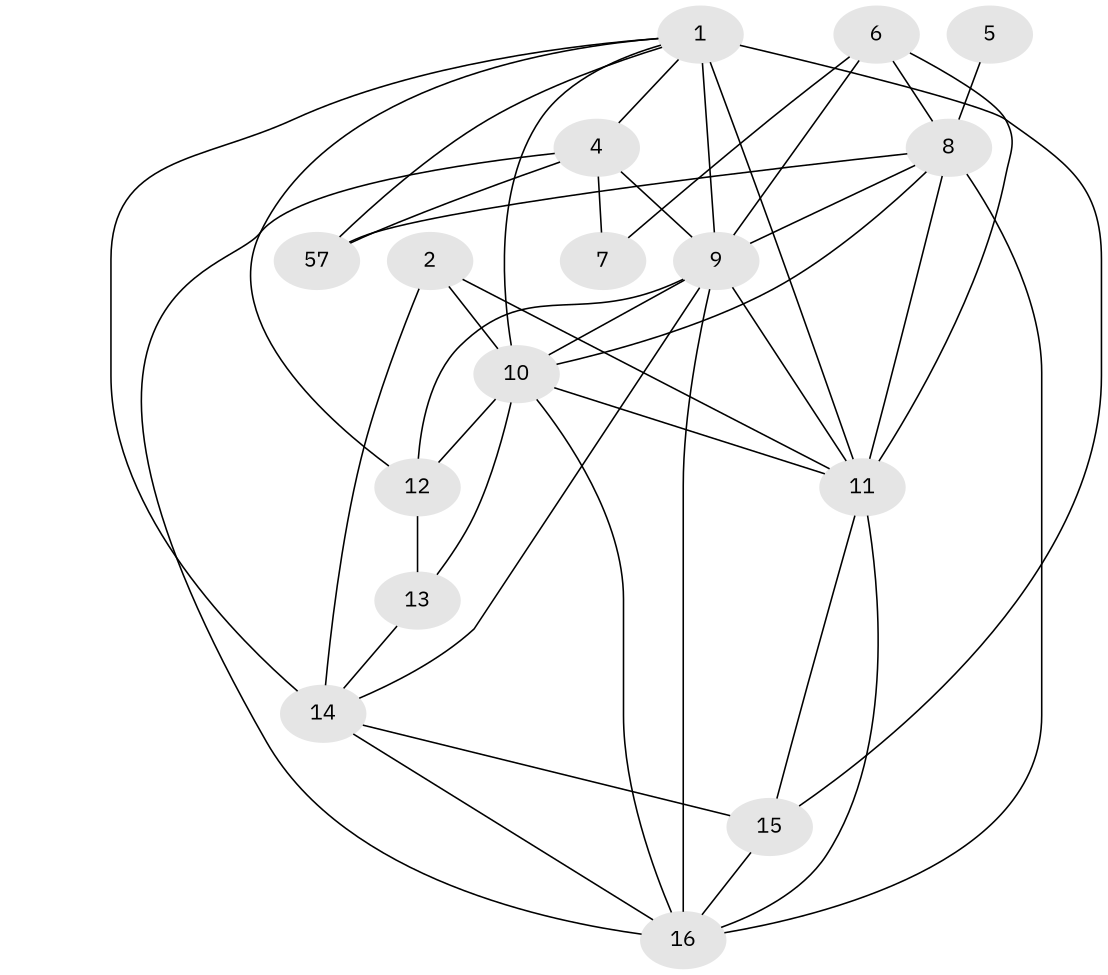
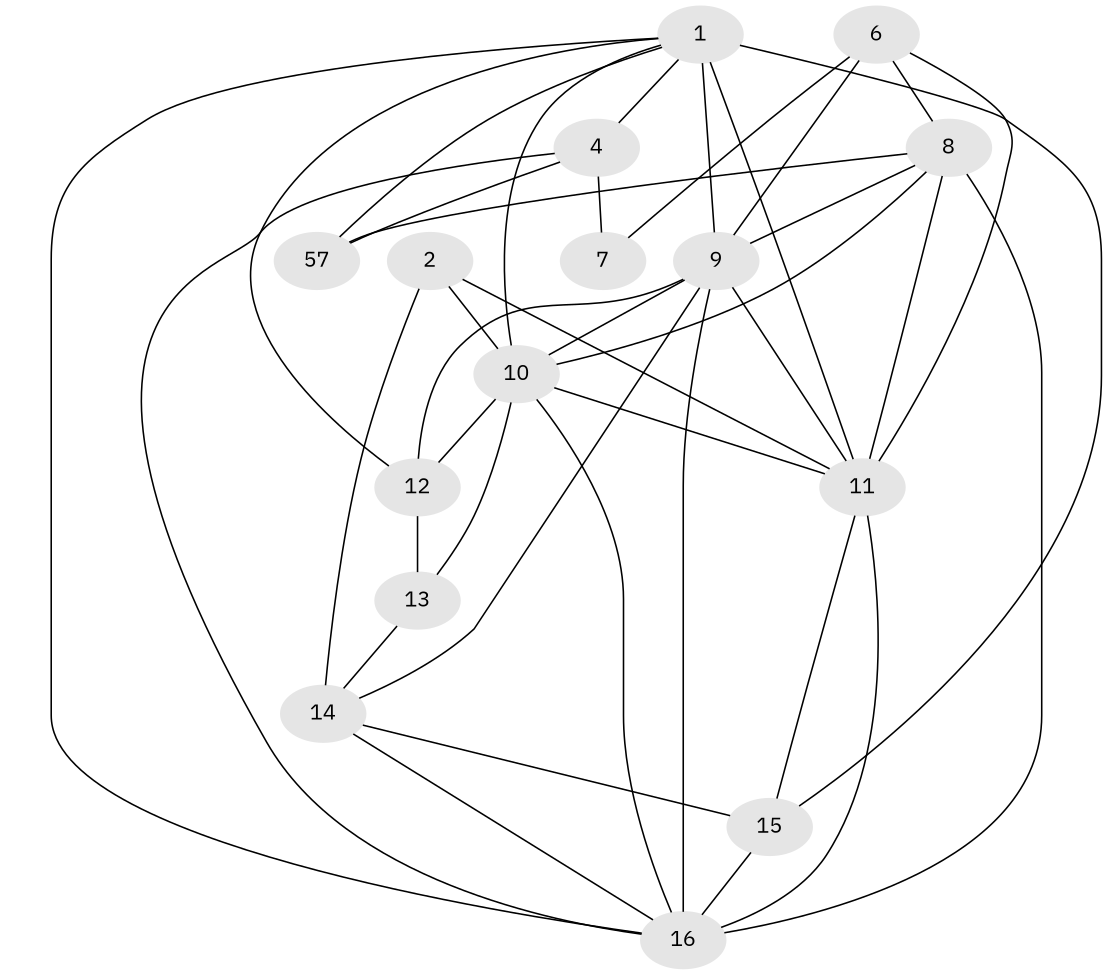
node "5": removed
edge "1" -- "14": now "1" -- "16"
edge "4" -- "9": removed
